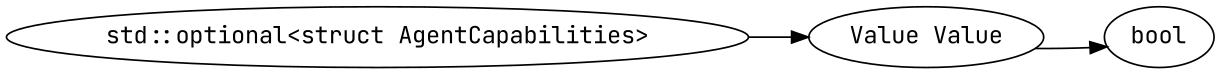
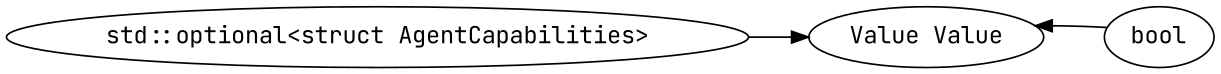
edge "Value Value" -> "bool": reversed
